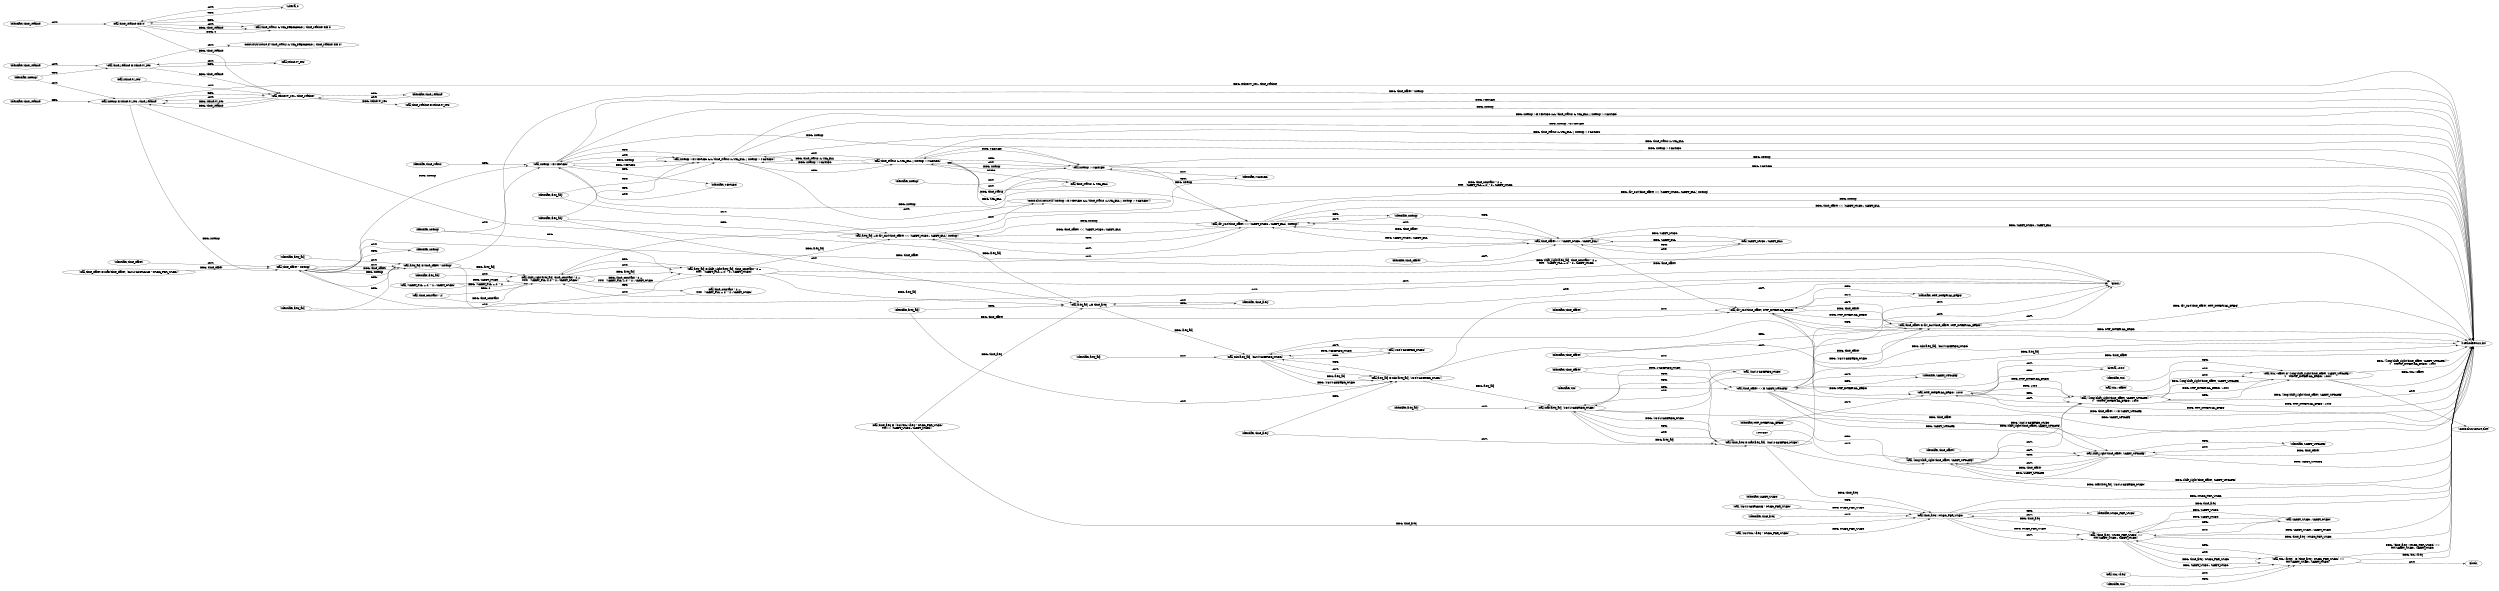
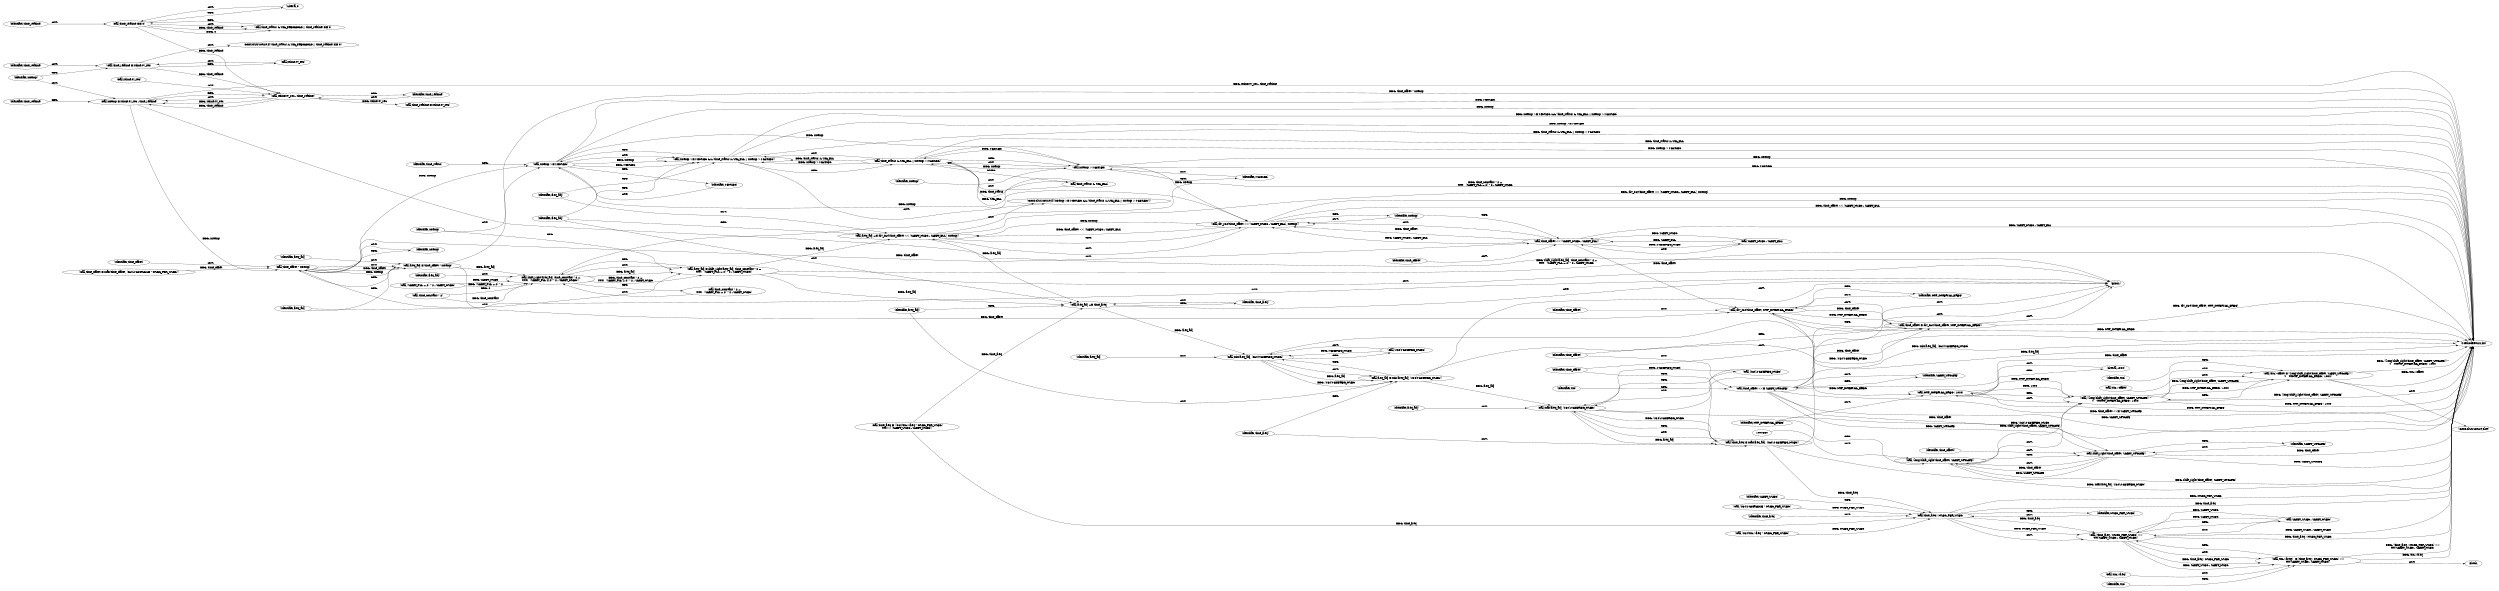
edge "(Call,time_offset << (SHIFT_NSEC - SHIFT_FLL))" -> "(Call,SHIFT_NSEC - SHIFT_FLL)": label "CFG: " -> "DDG: -MAXFREQ_NSEC"
